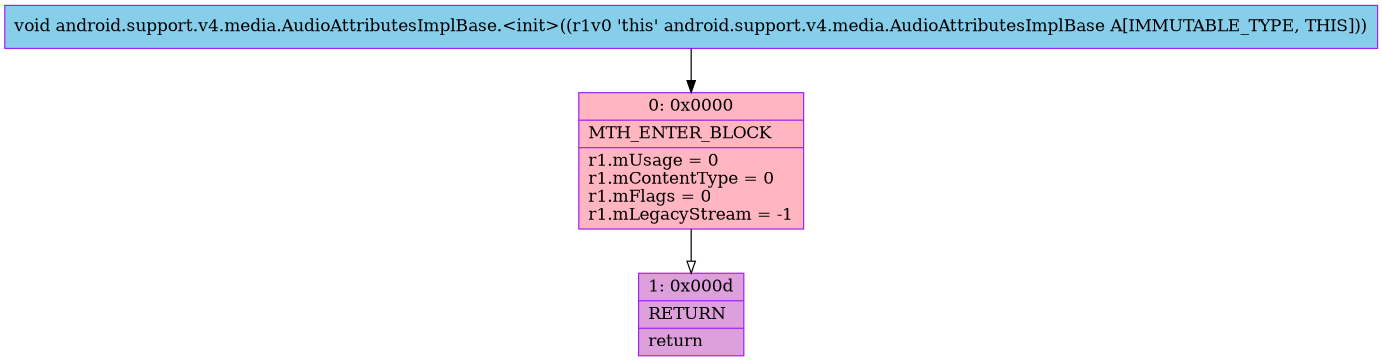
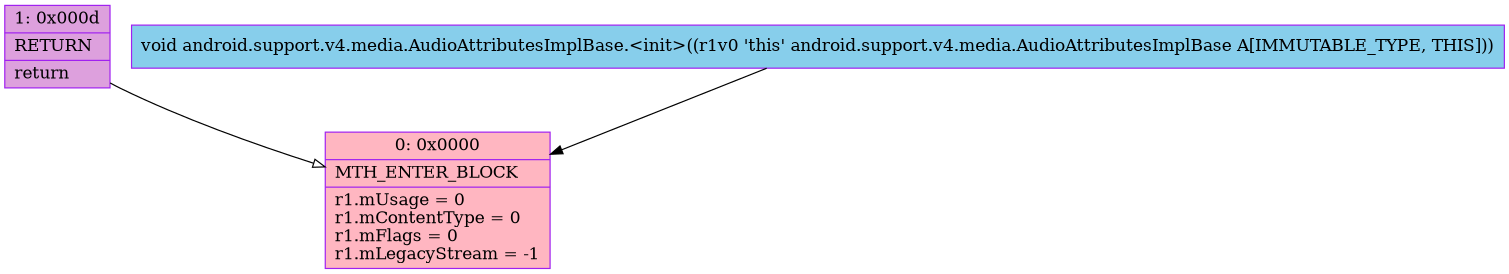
edge "0: 0x0000" -> "1: 0x000d": reversed
